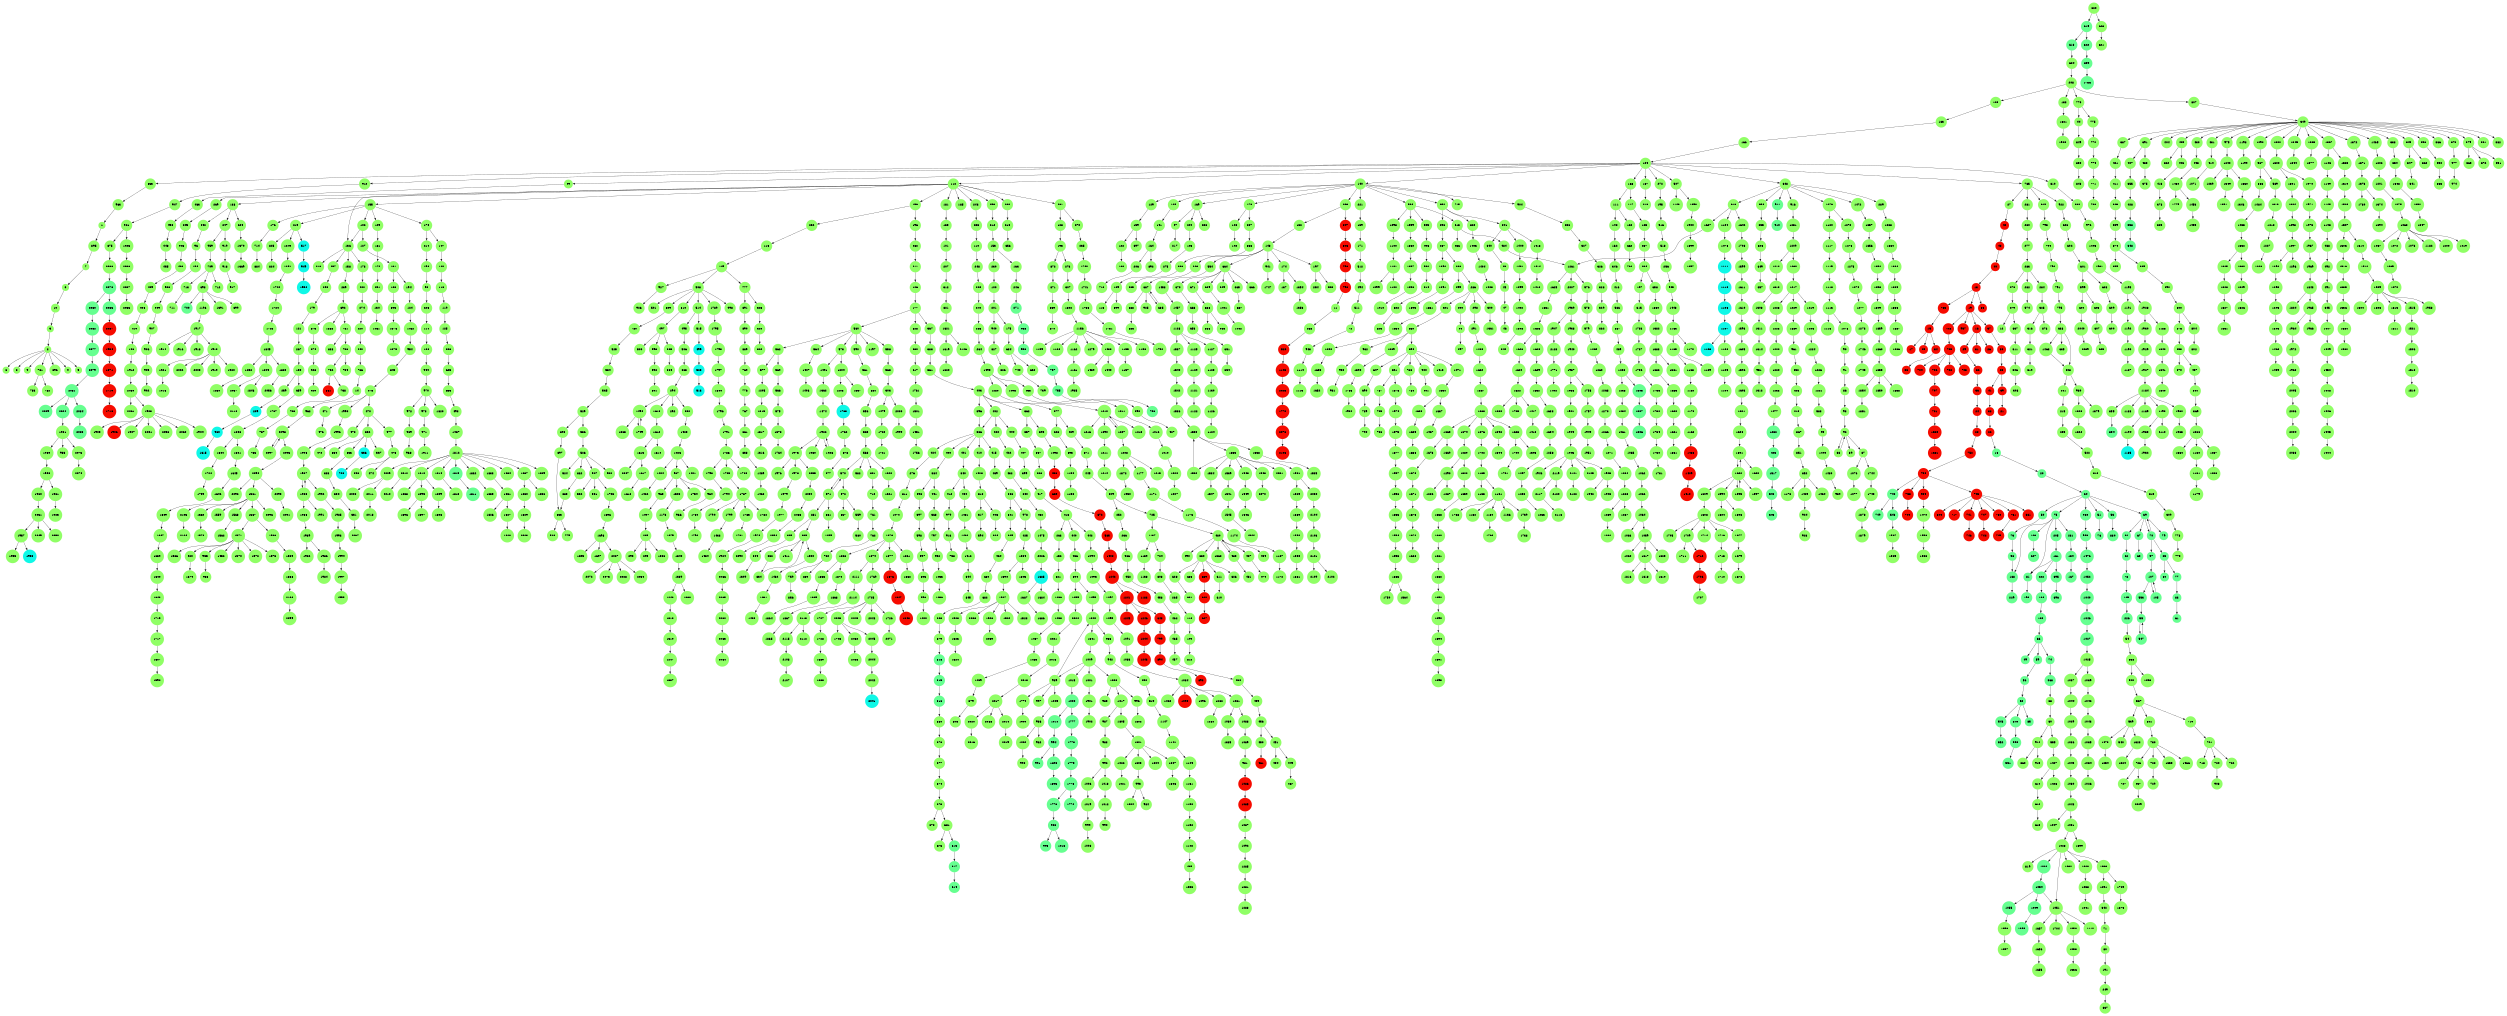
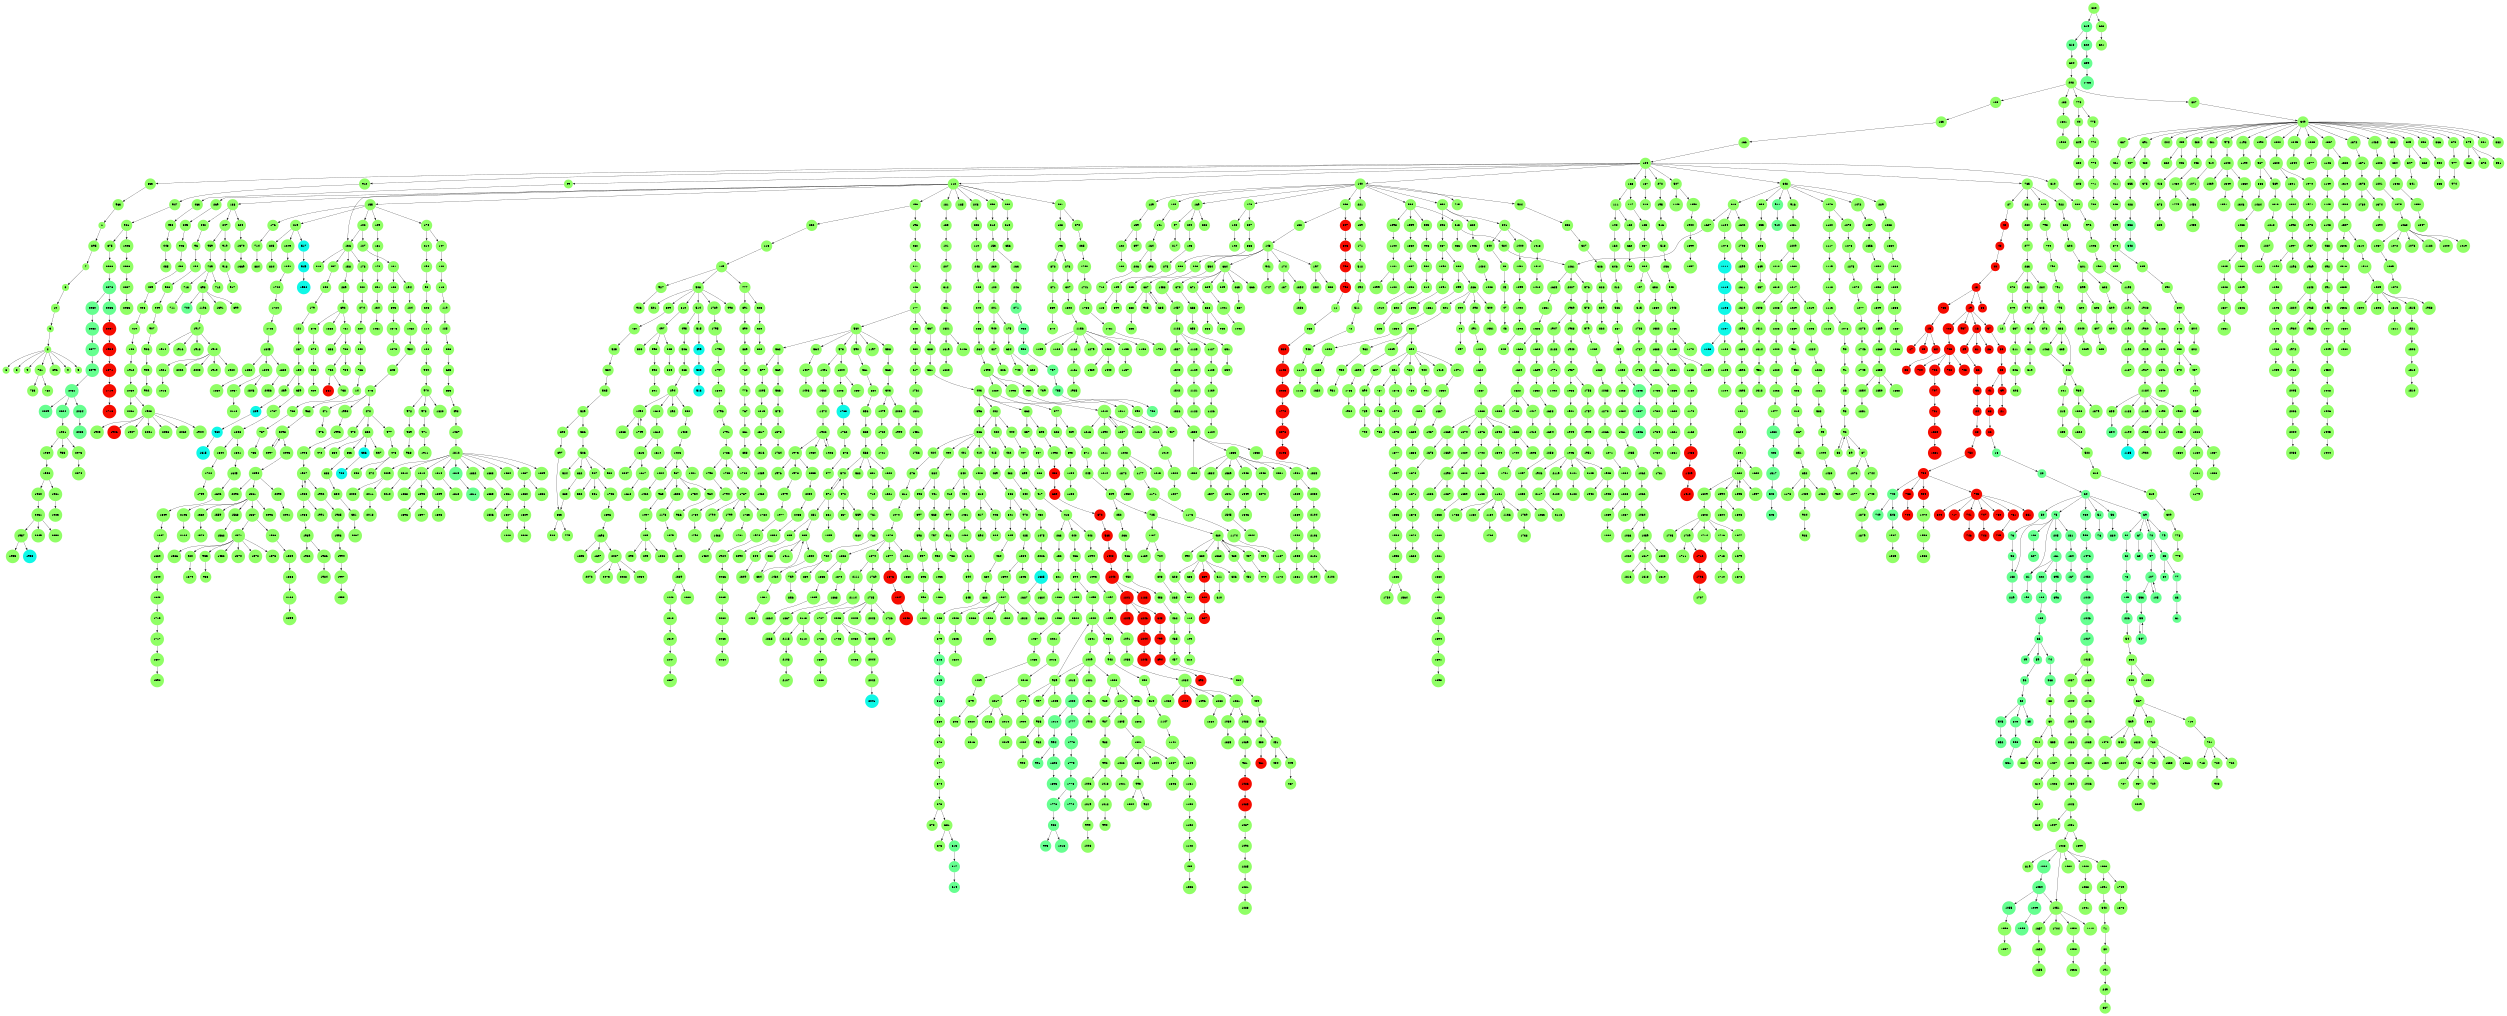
node "1138": removed
